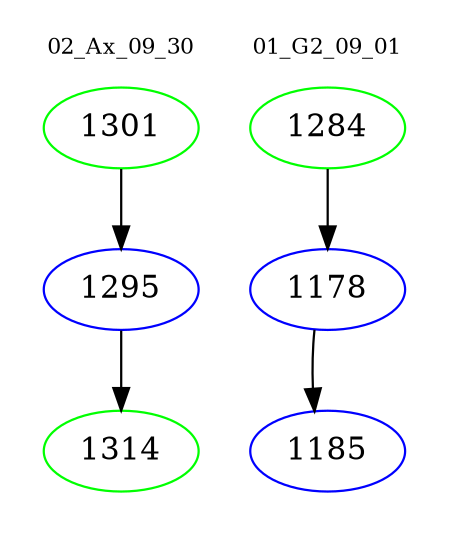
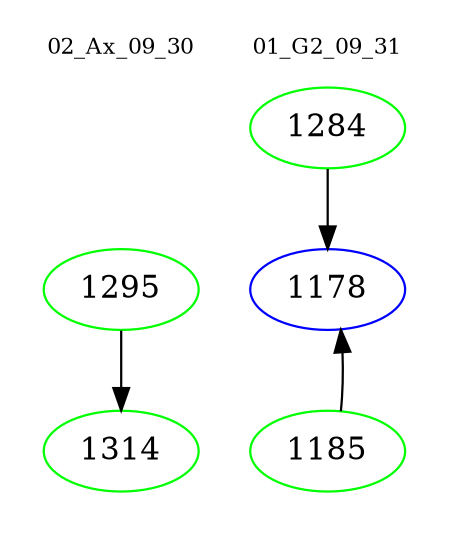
cluster "01_G2_09_01": label "01_G2_09_01" -> "01_G2_09_31"
node "1301": removed
node "1295": color blue -> green
edge "1178" -> "1185": reversed
node "1185": color blue -> green
